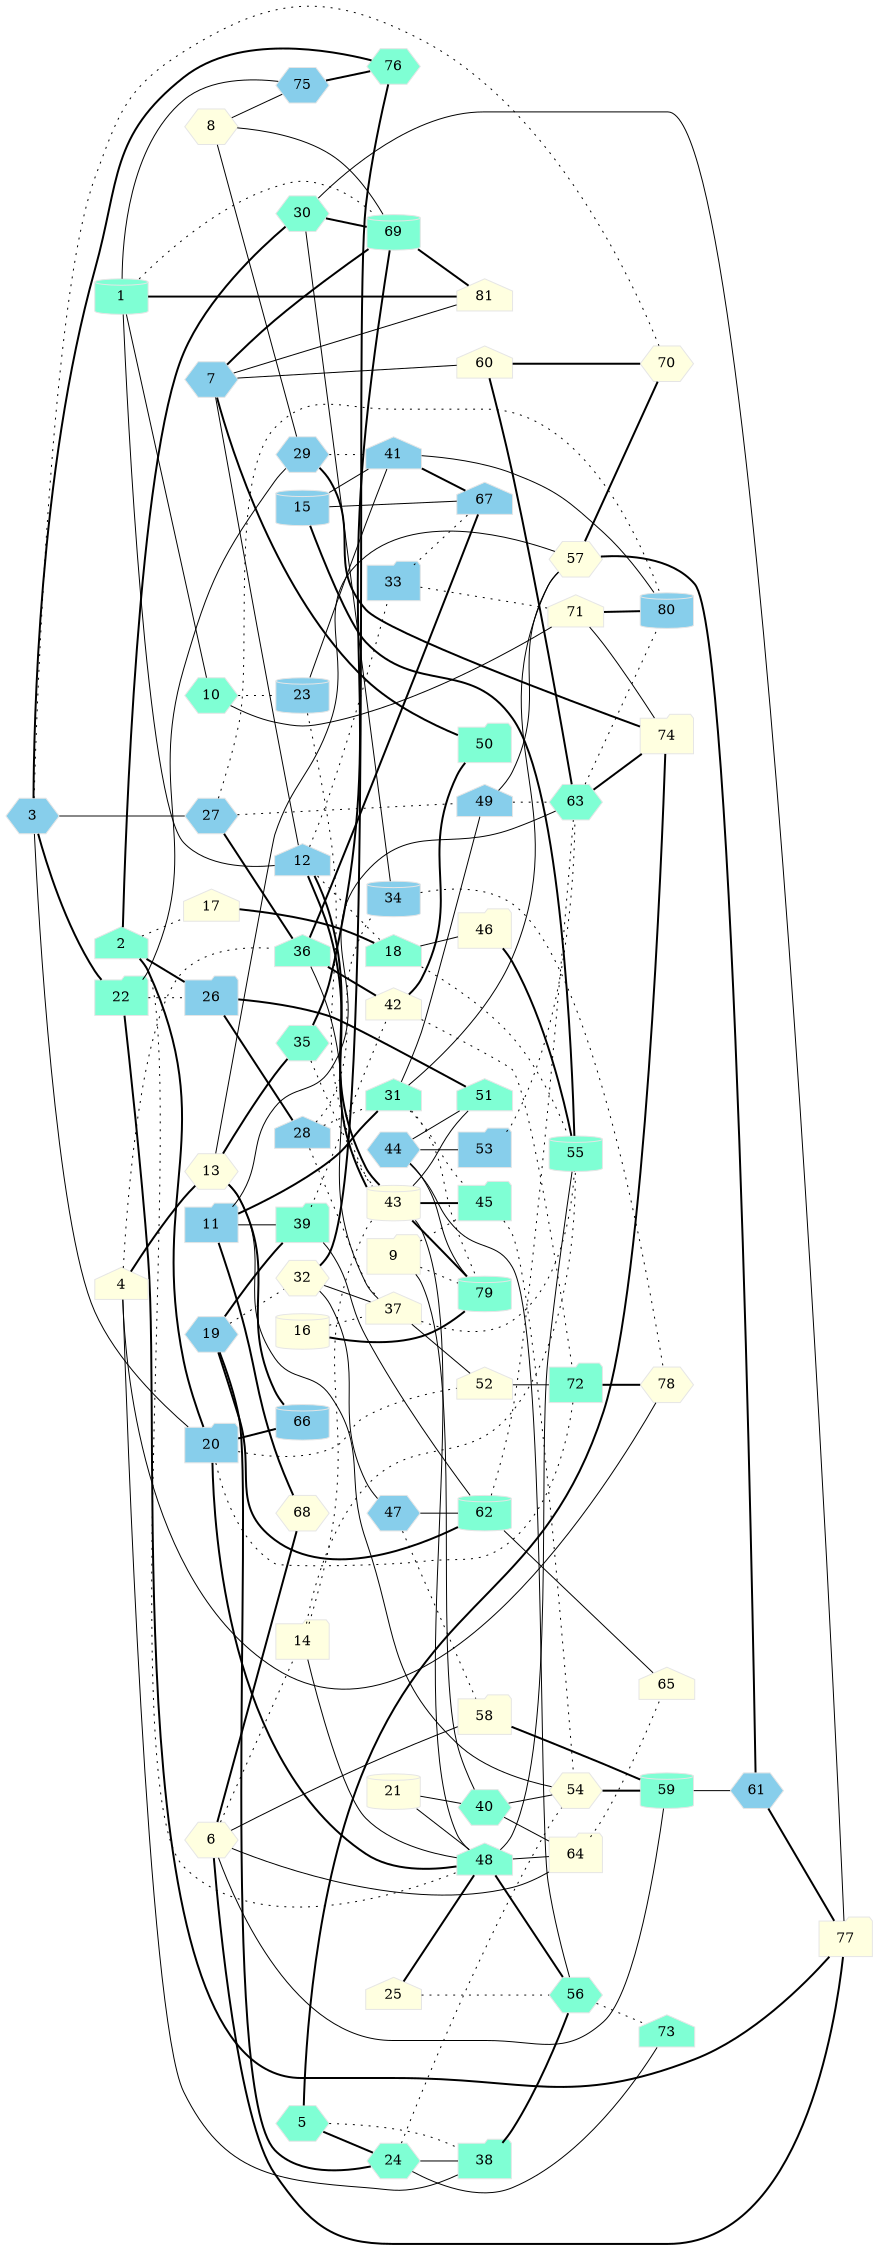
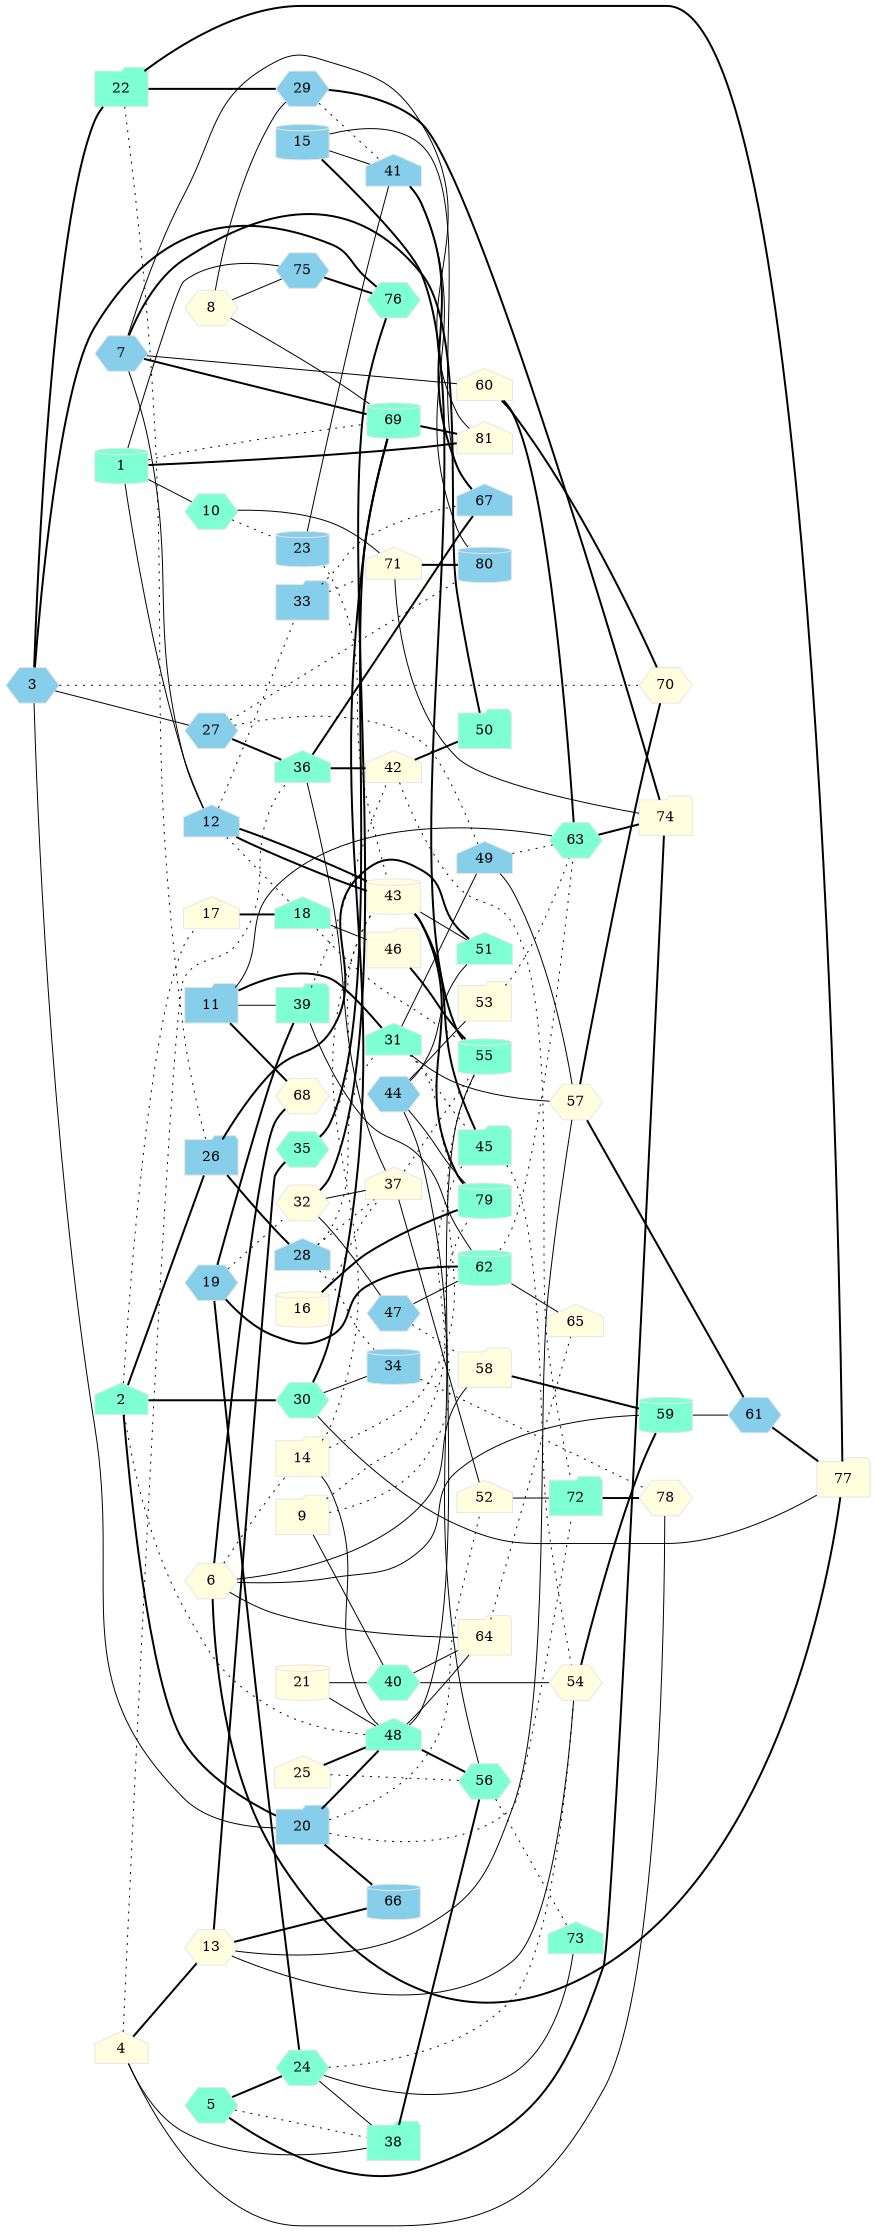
edge "80" -- "63": removed
edge "29" -- "22": style solid -> bold
node "53": fillcolor skyblue -> lightyellow
edge "43" -- "48": removed
